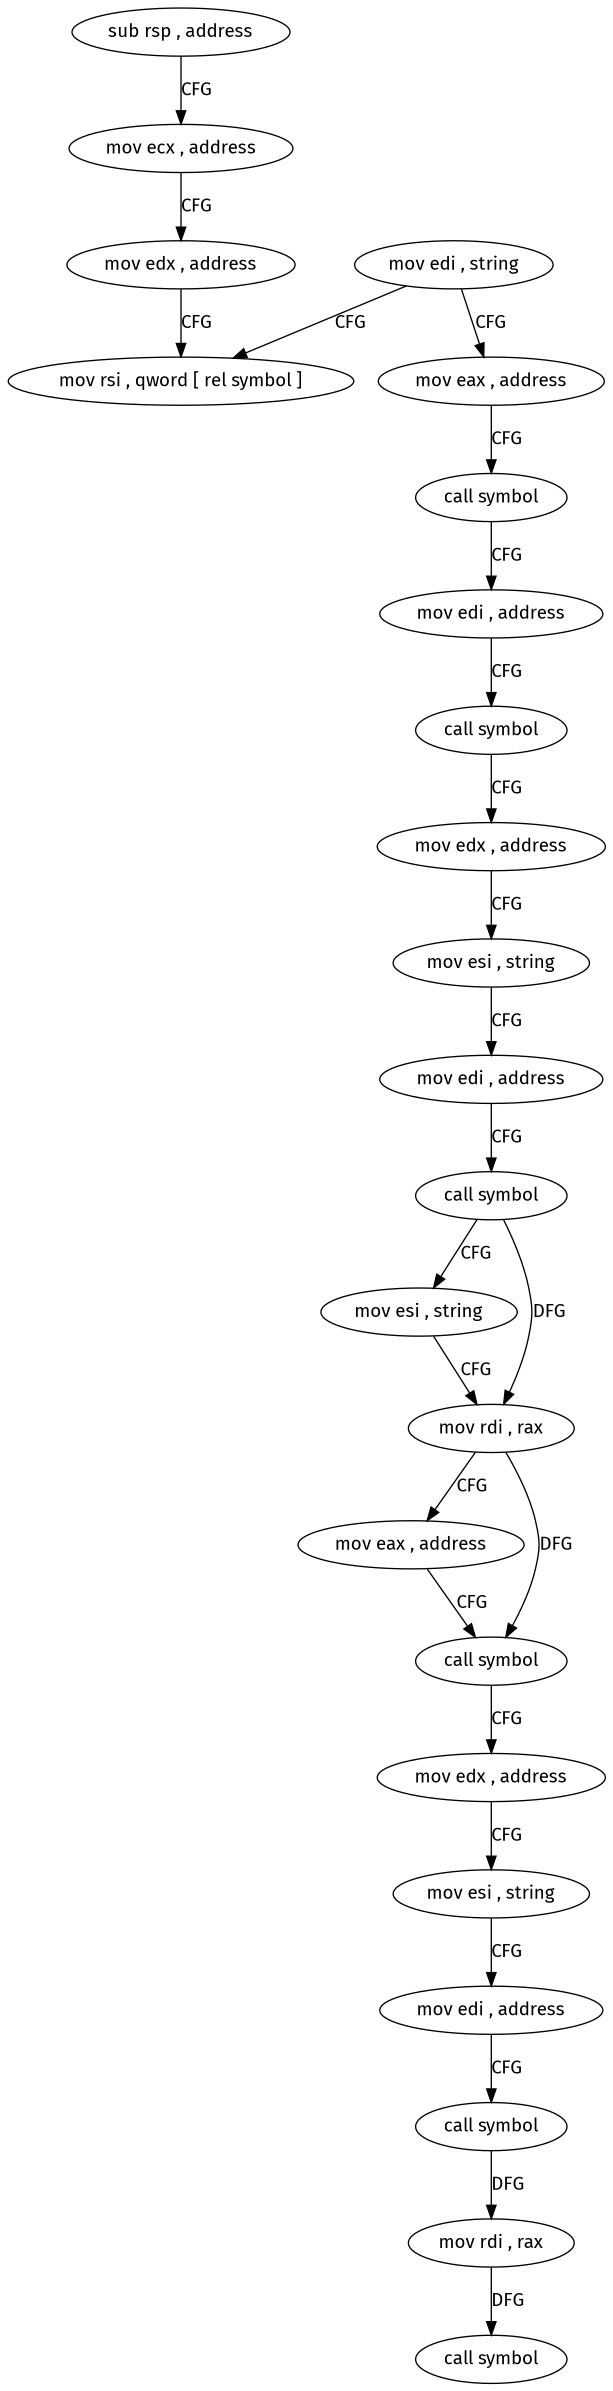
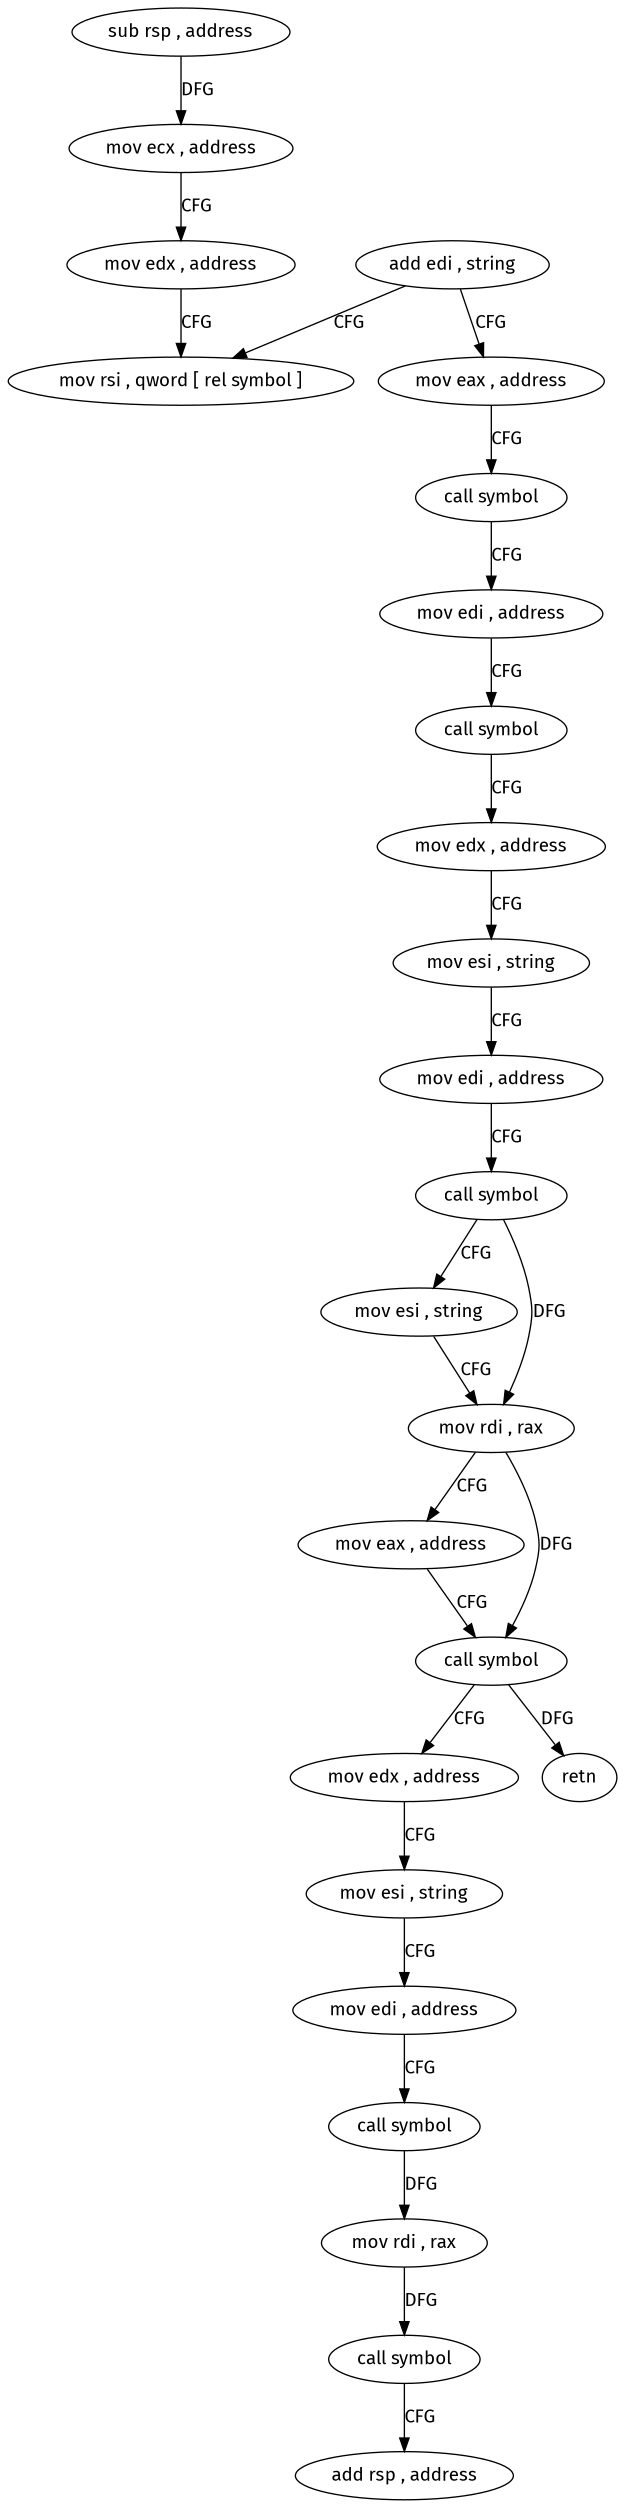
edge "sub rsp , address" -> "mov ecx , address": label "CFG" -> "DFG"
node "mov edi , string": label "mov edi , string" -> "add edi , string"
node "retn": added
node "add rsp , address": added
